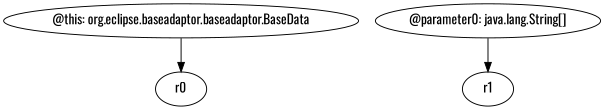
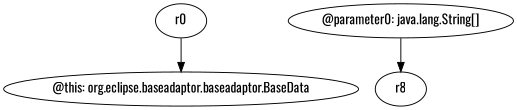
edge "@this: org.eclipse.baseadaptor.baseadaptor.BaseData" -> "r0": reversed
node "r1": label "r1" -> "r8"
